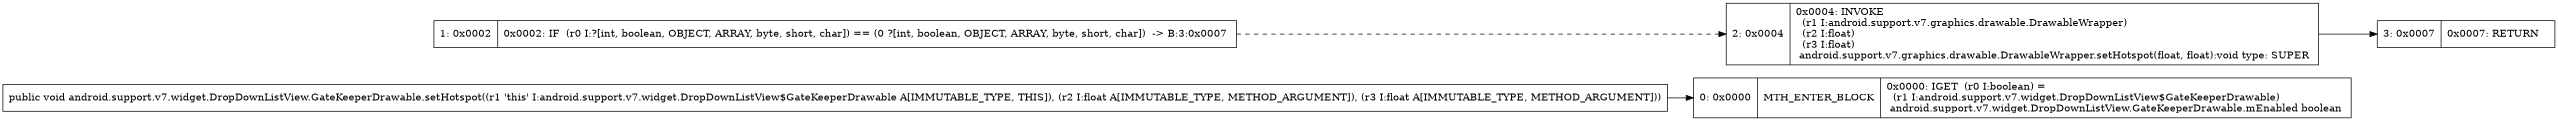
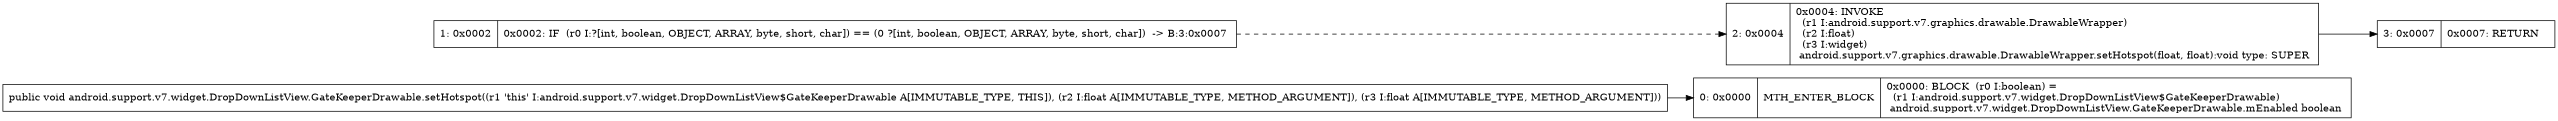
node "2: 0x0004": text "(r3 I:float)" -> "(r3 I:widget)"
node "0: 0x0000": text "0x0000: IGET  (r0 I:boolean) =" -> "0x0000: BLOCK  (r0 I:boolean) ="
